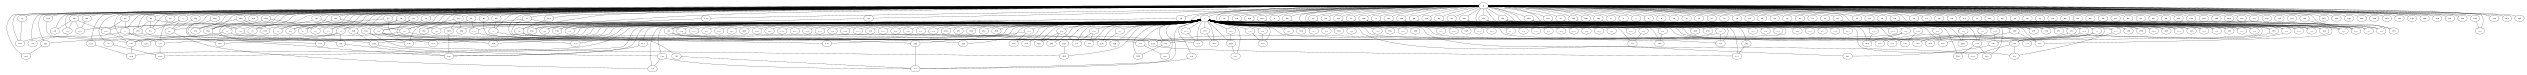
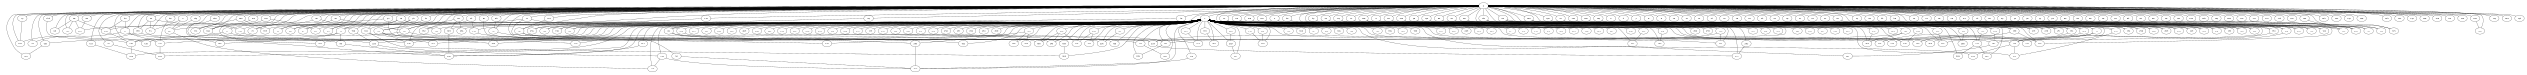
node "130": removed
edge "1" -- "300": now "176" -- "300"
